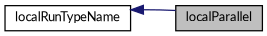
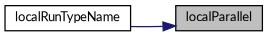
edge "localParallel" -> "localRunTypeName": reversed
